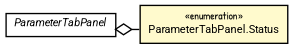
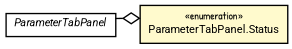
edge "ParameterTabPanel.Status" -> "ParameterTabPanel": reversed
